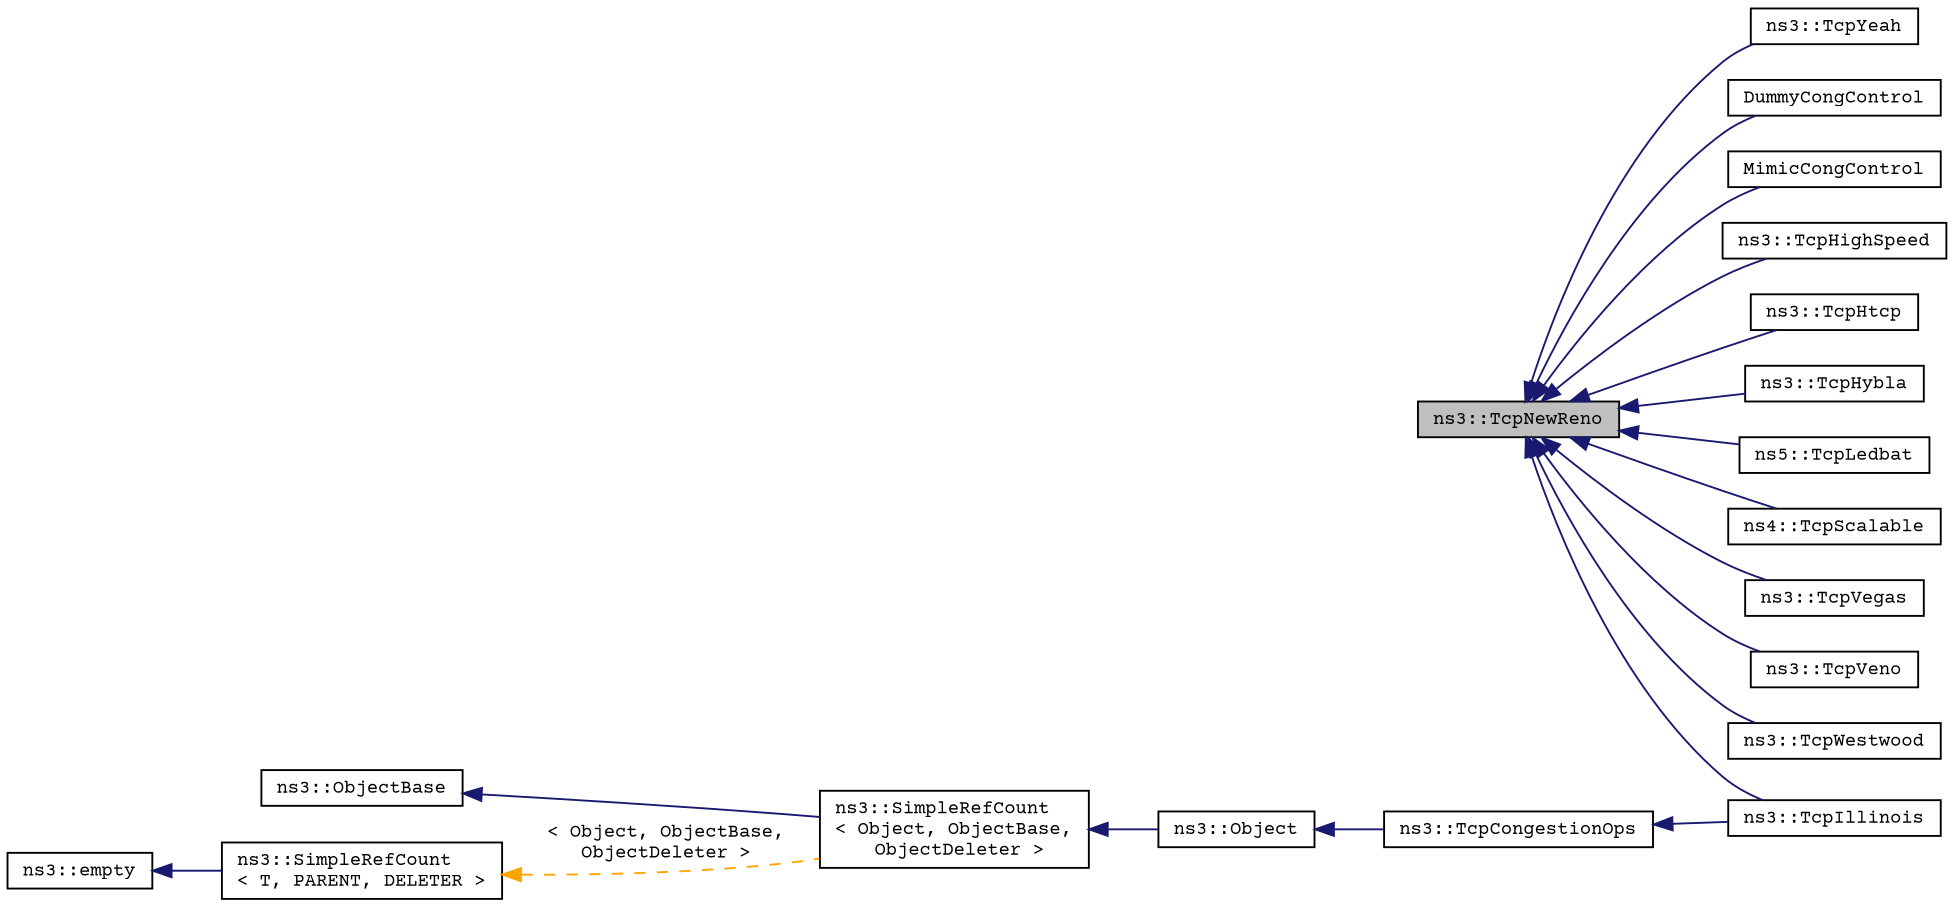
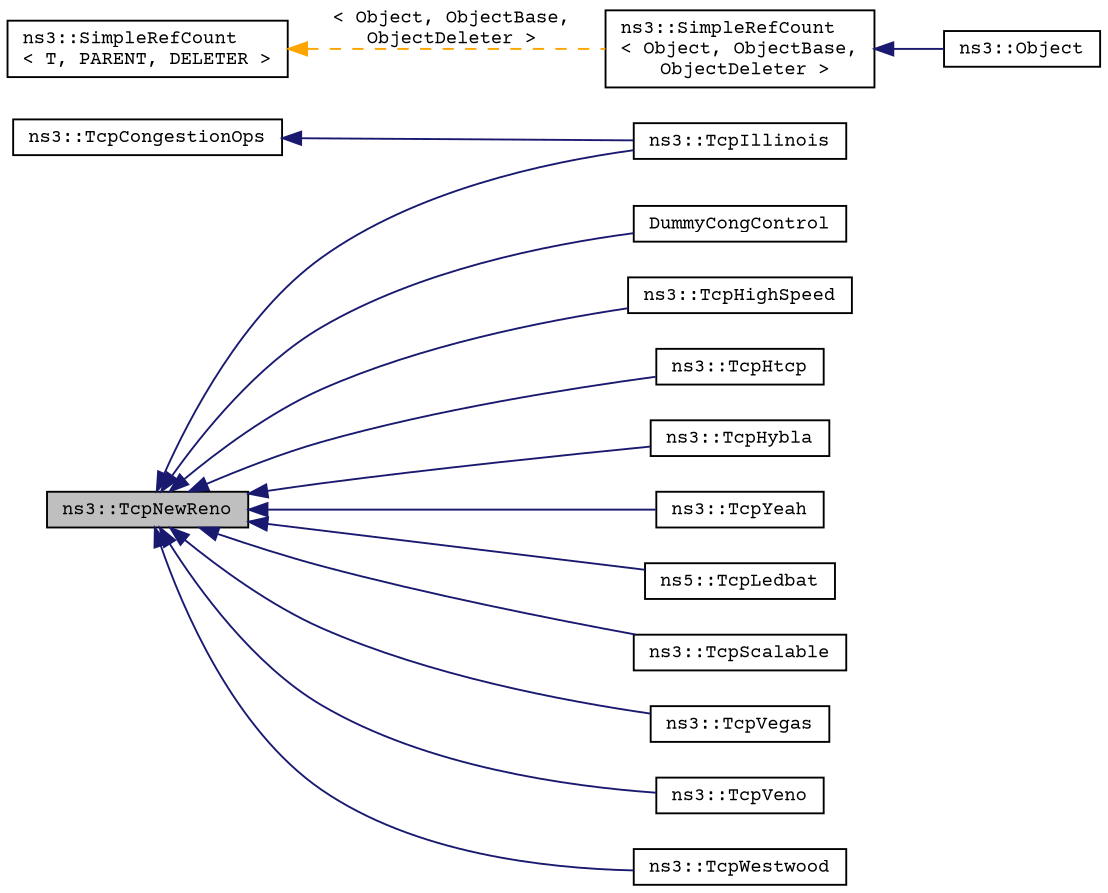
node "MimicCongControl": removed
node "ns4::TcpScalable": label "ns4::TcpScalable" -> "ns3::TcpScalable"
node "ns3::ObjectBase": removed
edge "ns3::TcpCongestionOps" -> "ns3::Object": removed
node "ns3::empty": removed
